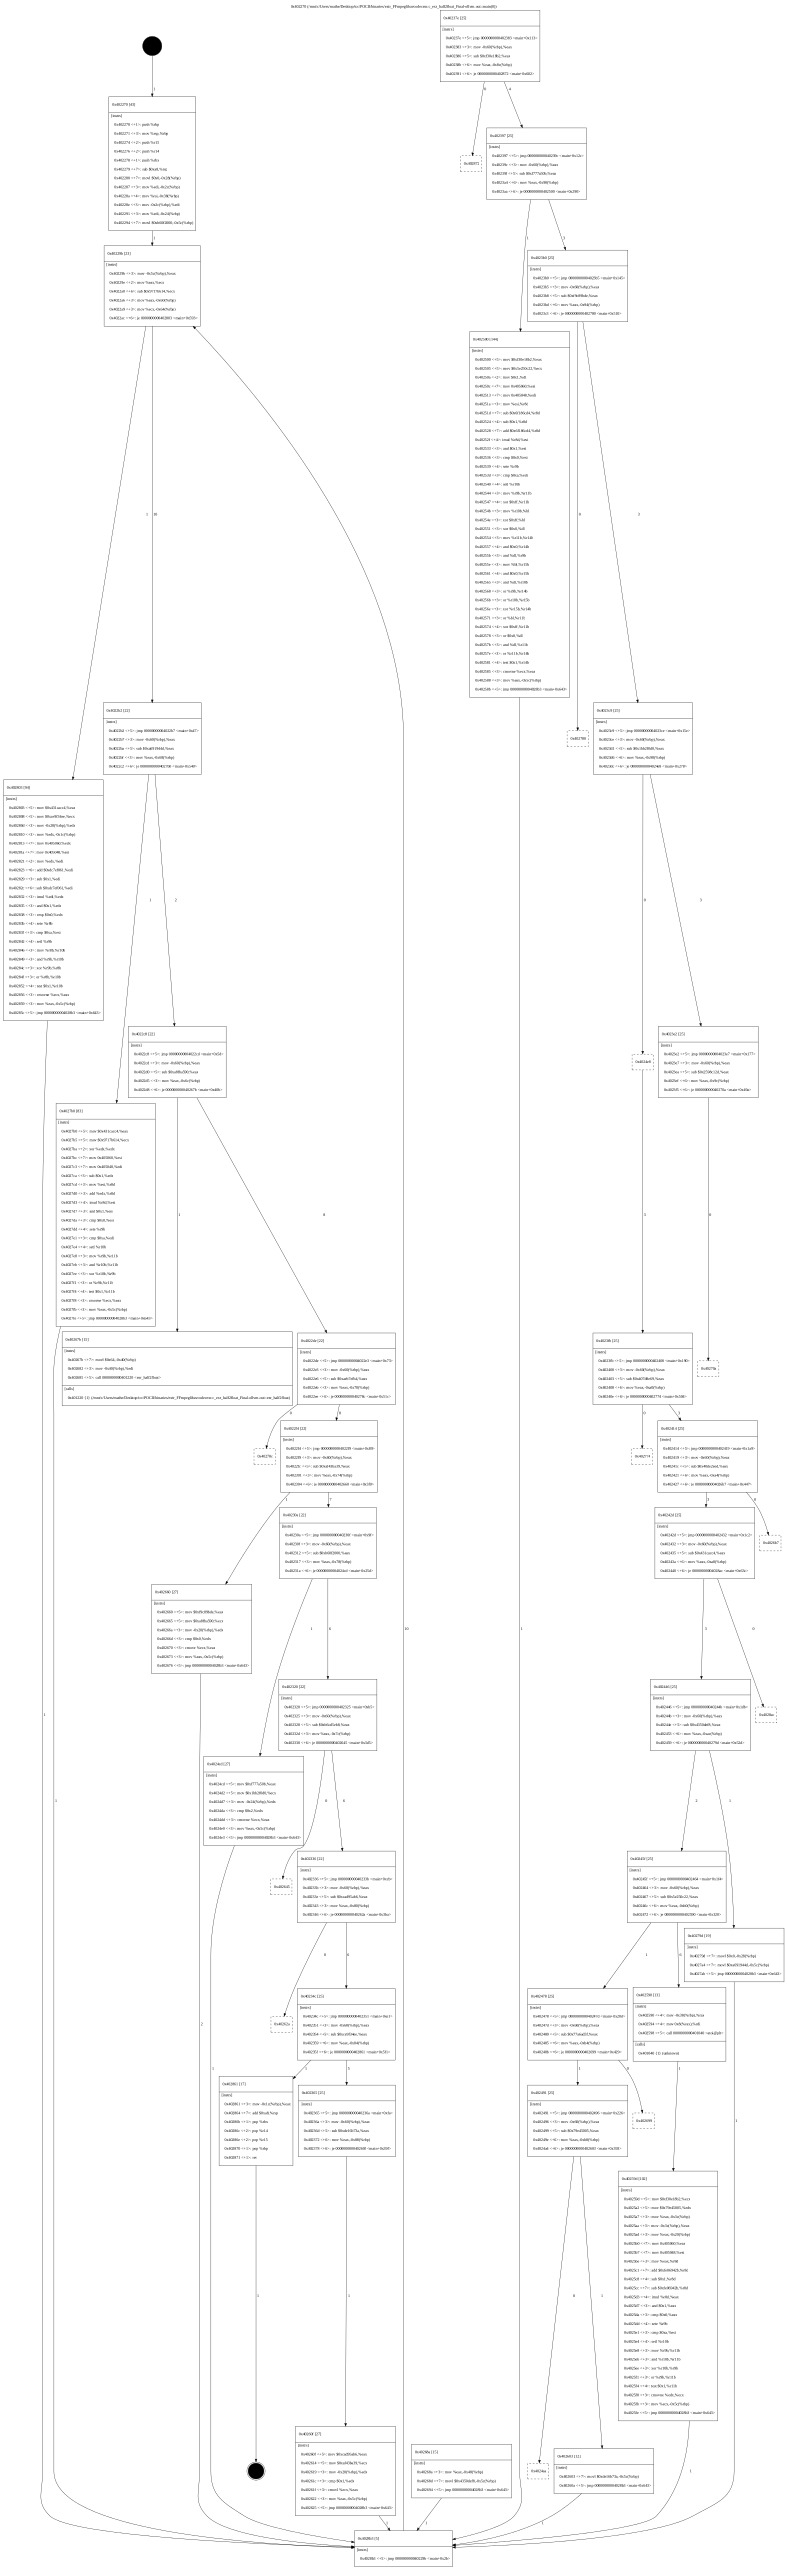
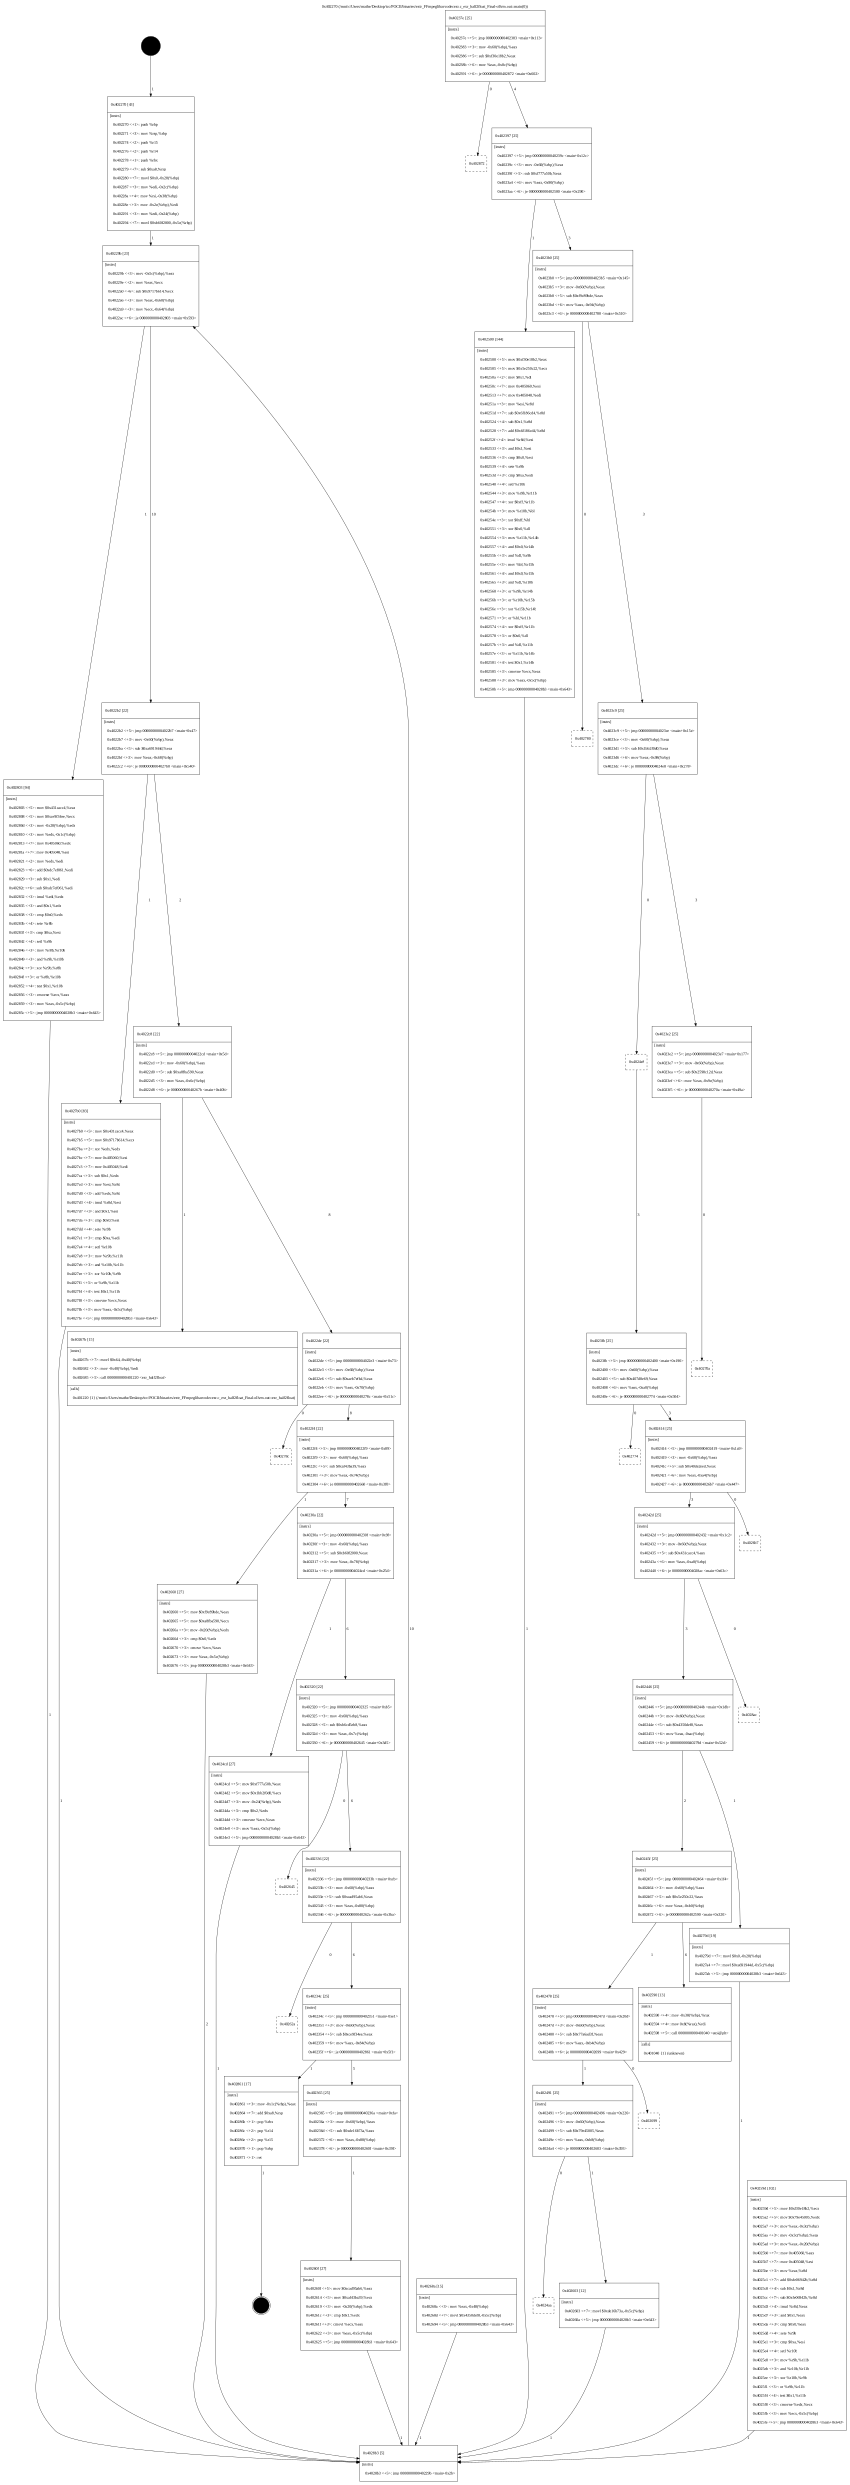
edge "0x402590 [13]" -> "0x40259d [102]": removed, label "1"
